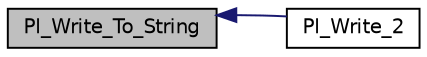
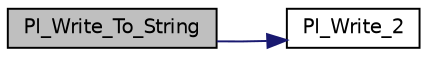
edge "Pl_Write_2" -> "Pl_Write_To_String": reversed
